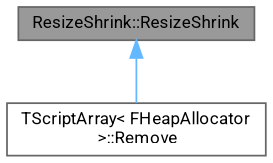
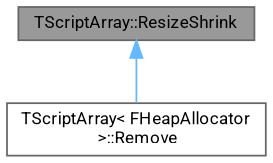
node "ResizeShrink::ResizeShrink": label "ResizeShrink::ResizeShrink" -> "TScriptArray::ResizeShrink"
